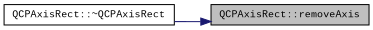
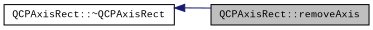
edge "QCPAxisRect::~QCPAxisRect" -> "QCPAxisRect::removeAxis": reversed
